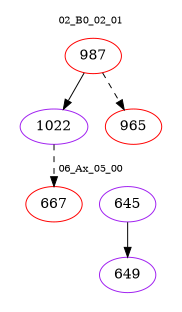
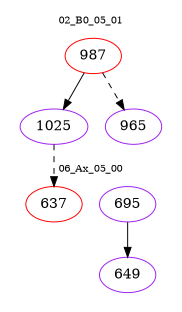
cluster "02_B0_02_01": label "02_B0_02_01" -> "02_B0_05_01"
node "1022": label "1022" -> "1025"
node "965": color red -> purple
node "667": label "667" -> "637"
node "645": label "645" -> "695"
